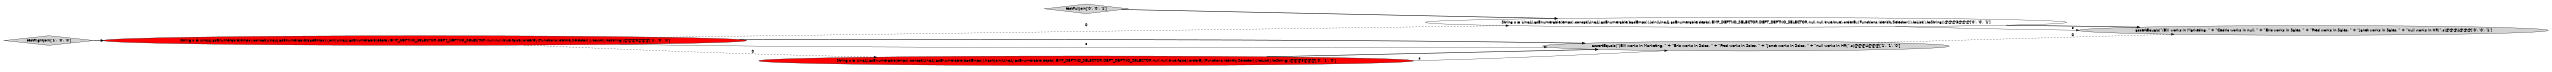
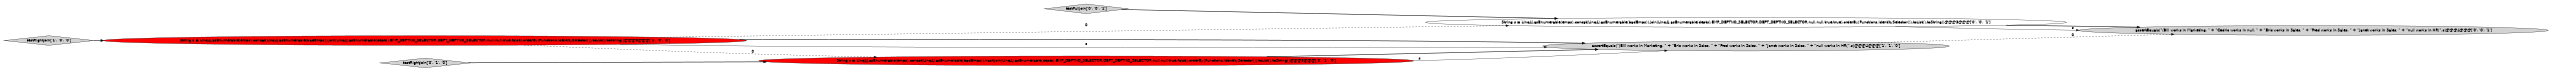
node "testRightJoin['0', '1', '0']": added
